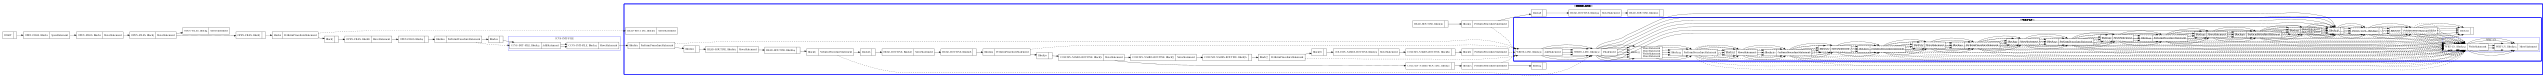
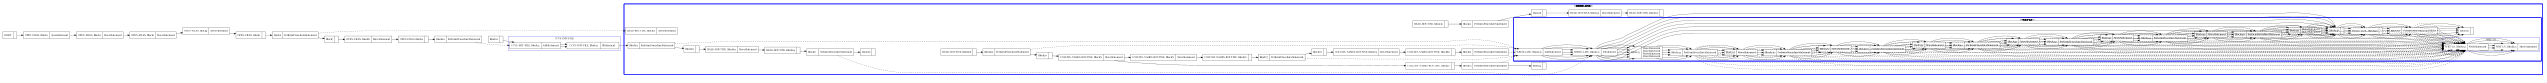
edge "OPEN-FILES. Block3" -> "OPEN-FILES. Block5": now "OPEN-FILES. Block4" -> "OPEN-FILES. Block5"
edge "Block57" -> "WRITE-LINE. Block131": removed
edge "Block10" -> "Block11": removed
node "CCVS-INIT-FILE. Block13": text "MoveStatement" -> "IfStatement"
node "HEAD-ROUTINE. Block67": removed
